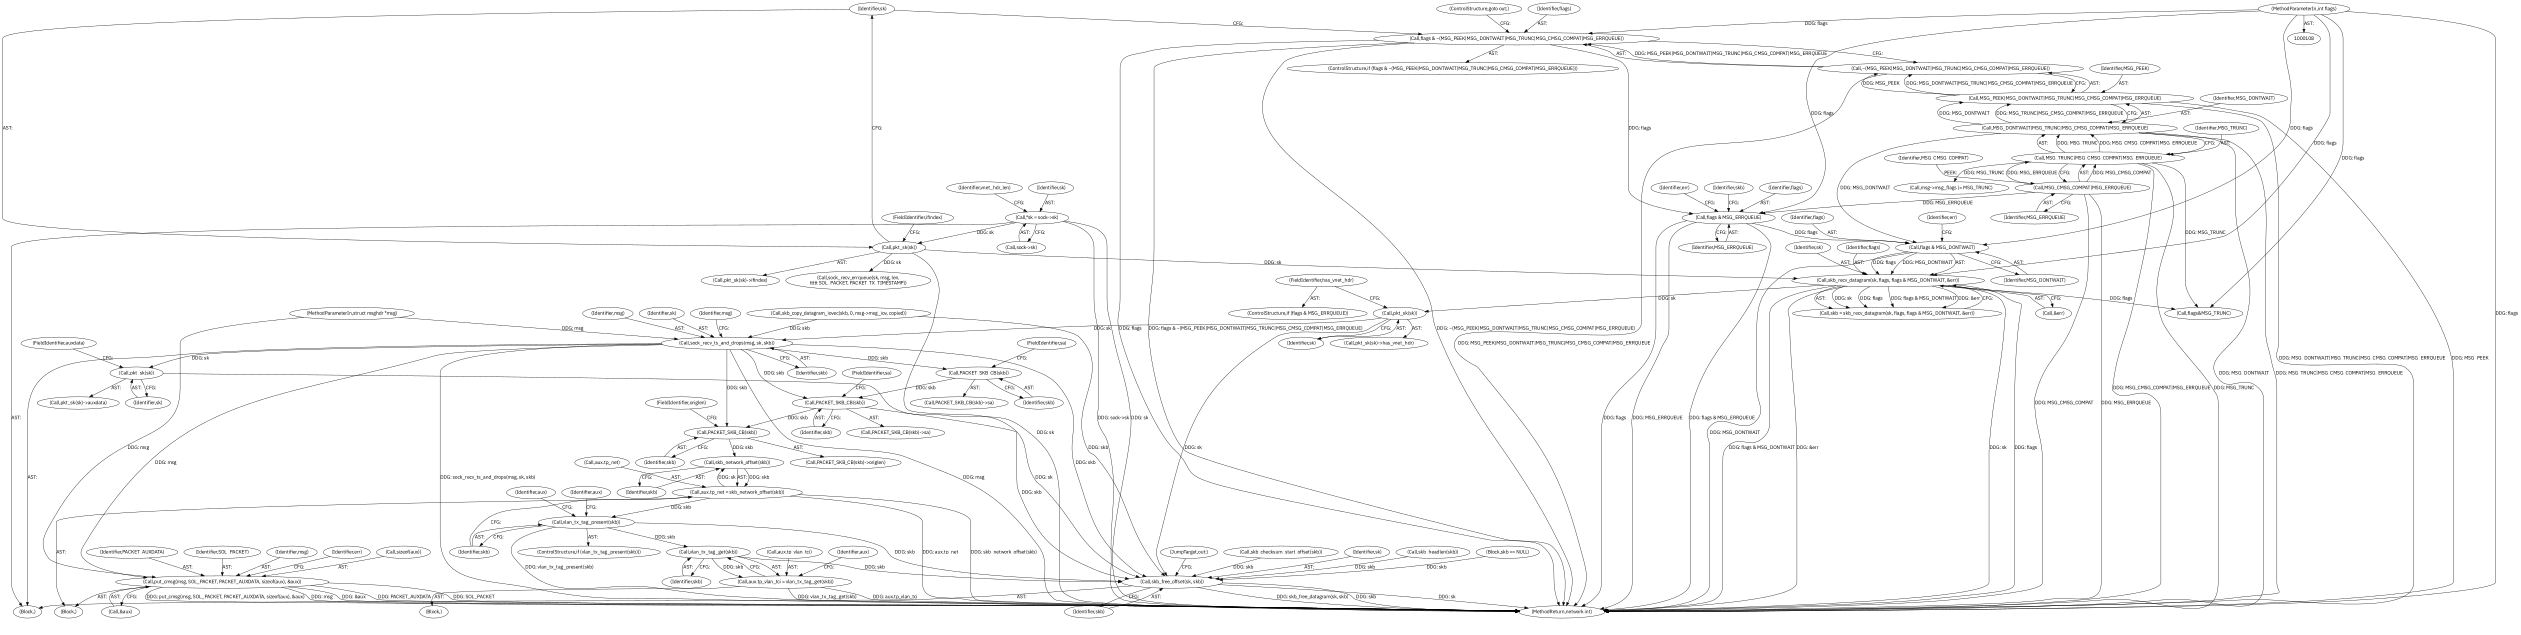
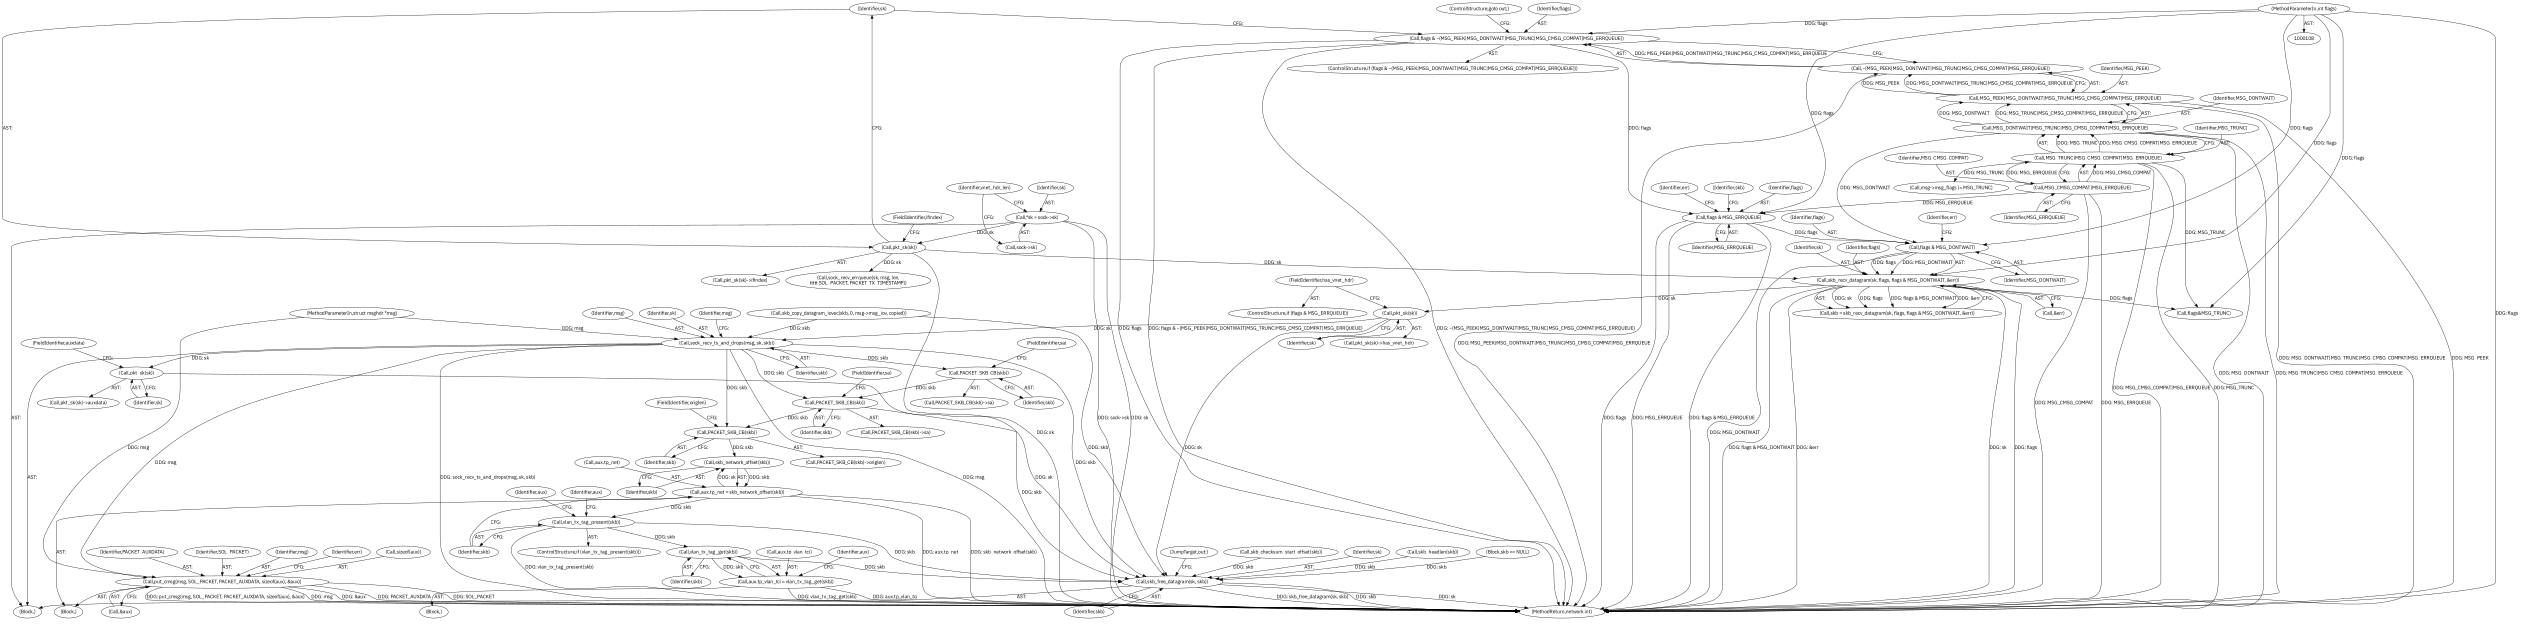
edge "(Identifier,MSG_CMSG_COMPAT)" -> "(Call,MSG_CMSG_COMPAT|MSG_ERRQUEUE)": label "PEEK: " -> "AST: "
edge "(Call,*sk = sock->sk)" -> "(Call,sock->sk)": now "(Identifier,vnet_hdr_len)" -> "(Call,sock->sk)"
node "(Call,skb_free_offset(sk, skb))": label "(Call,skb_free_offset(sk, skb))" -> "(Call,skb_free_datagram(sk, skb))"
